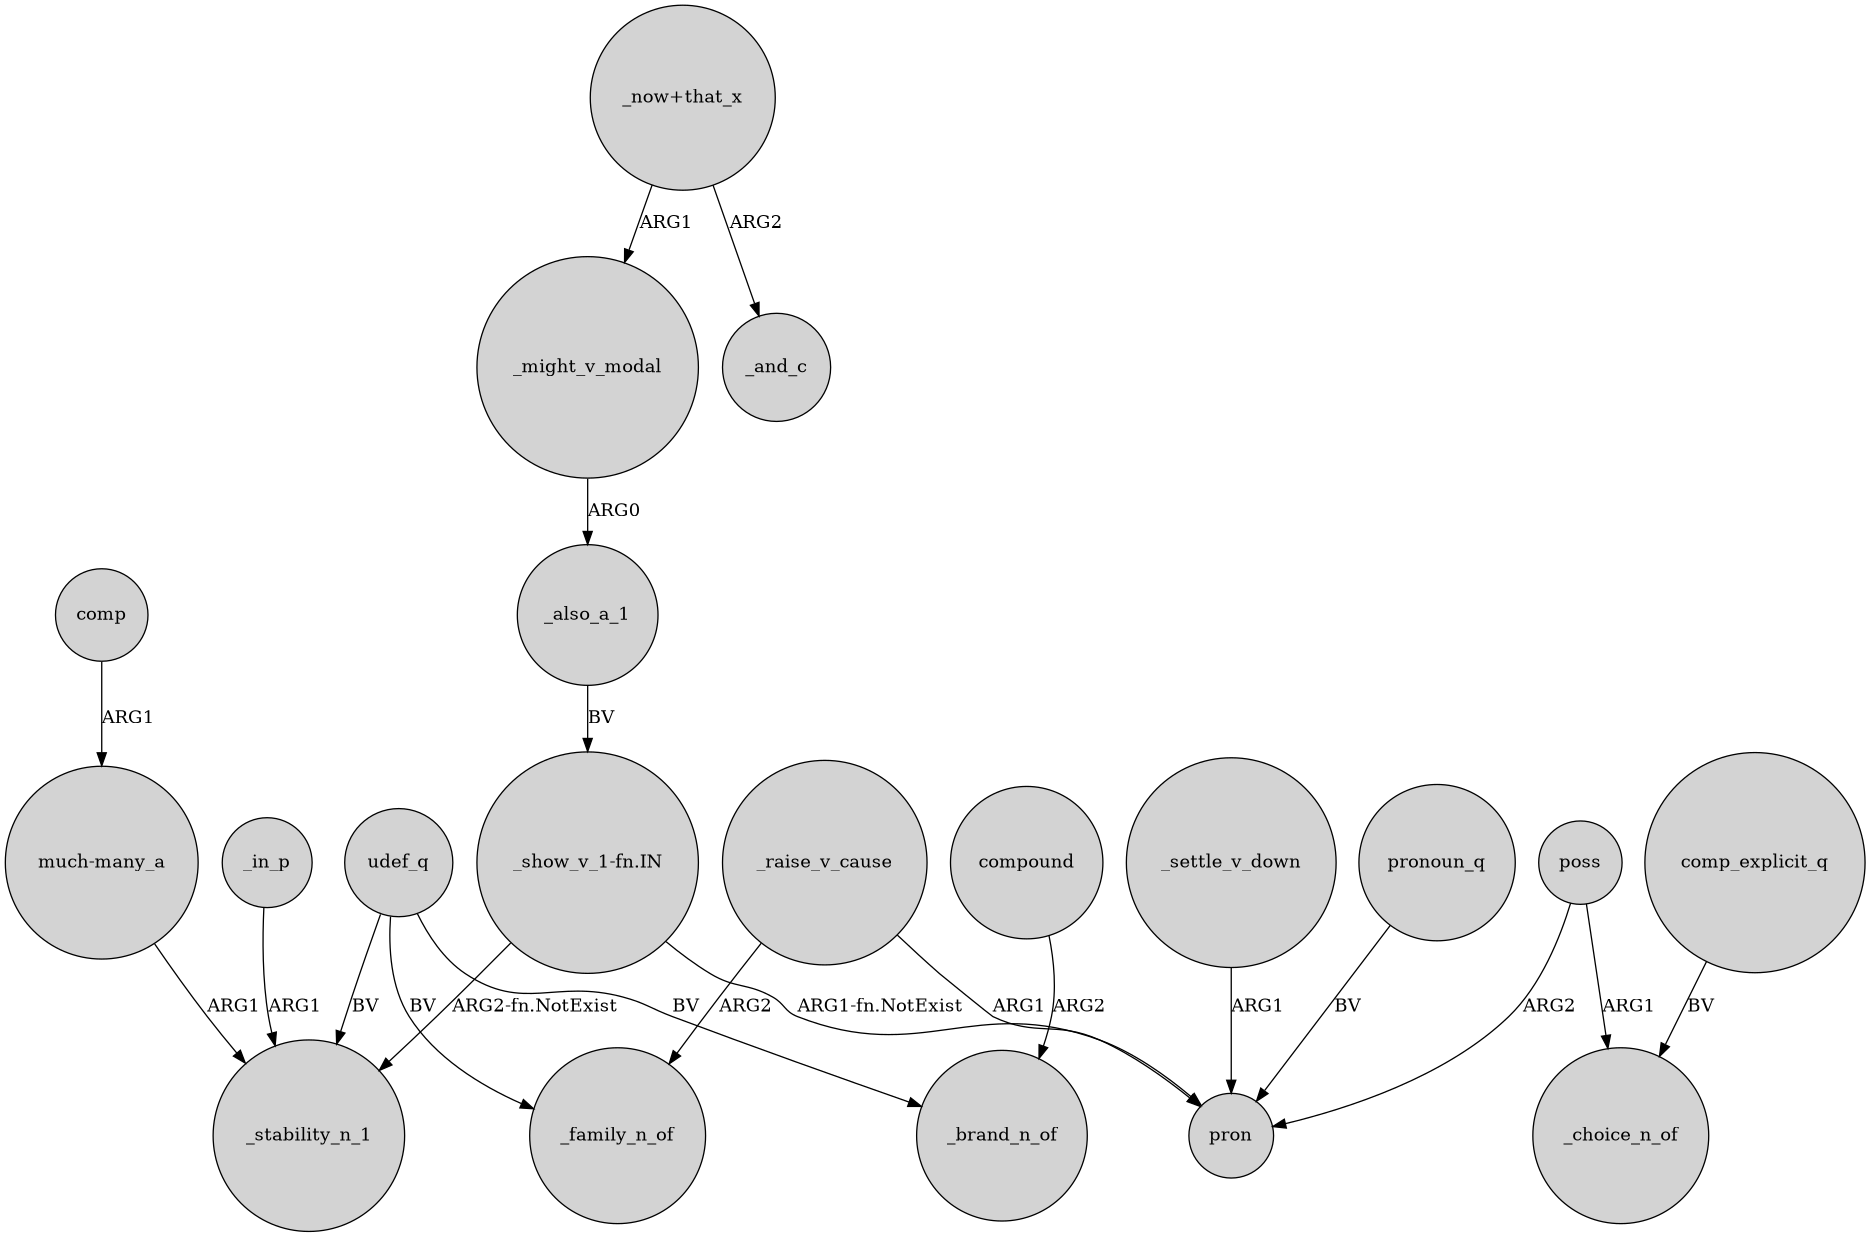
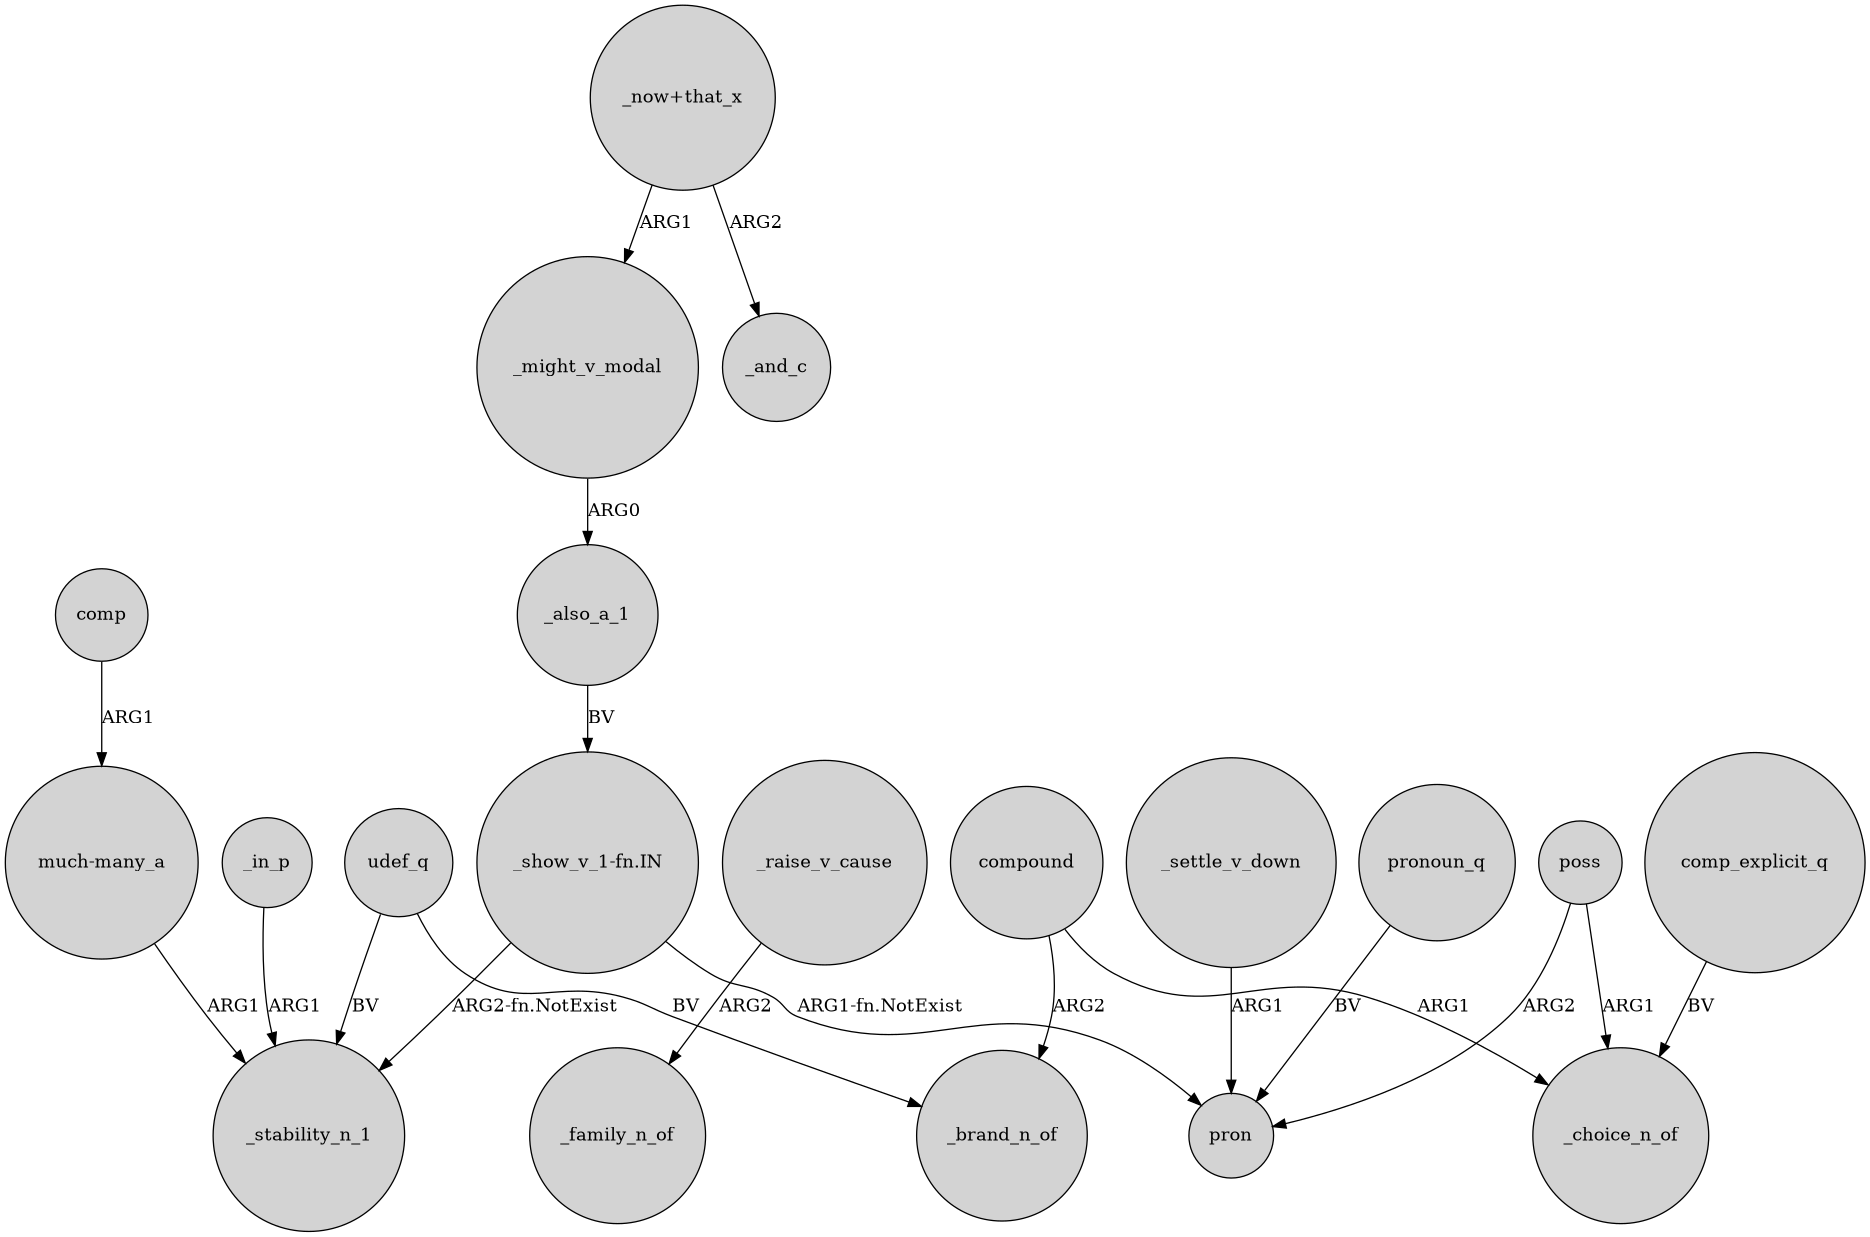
edge "compound" -> "_choice_n_of": added, label "ARG1"
edge "_raise_v_cause" -> "pron": removed, label "ARG1"
edge "udef_q" -> "_family_n_of": removed, label "BV"
